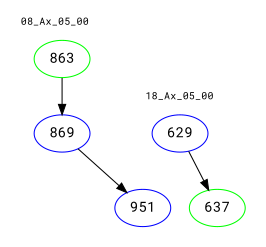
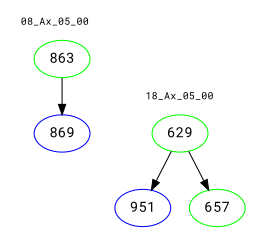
node "629": color blue -> green
edge "869" -> "951": now "629" -> "951"
node "637": label "637" -> "657"
